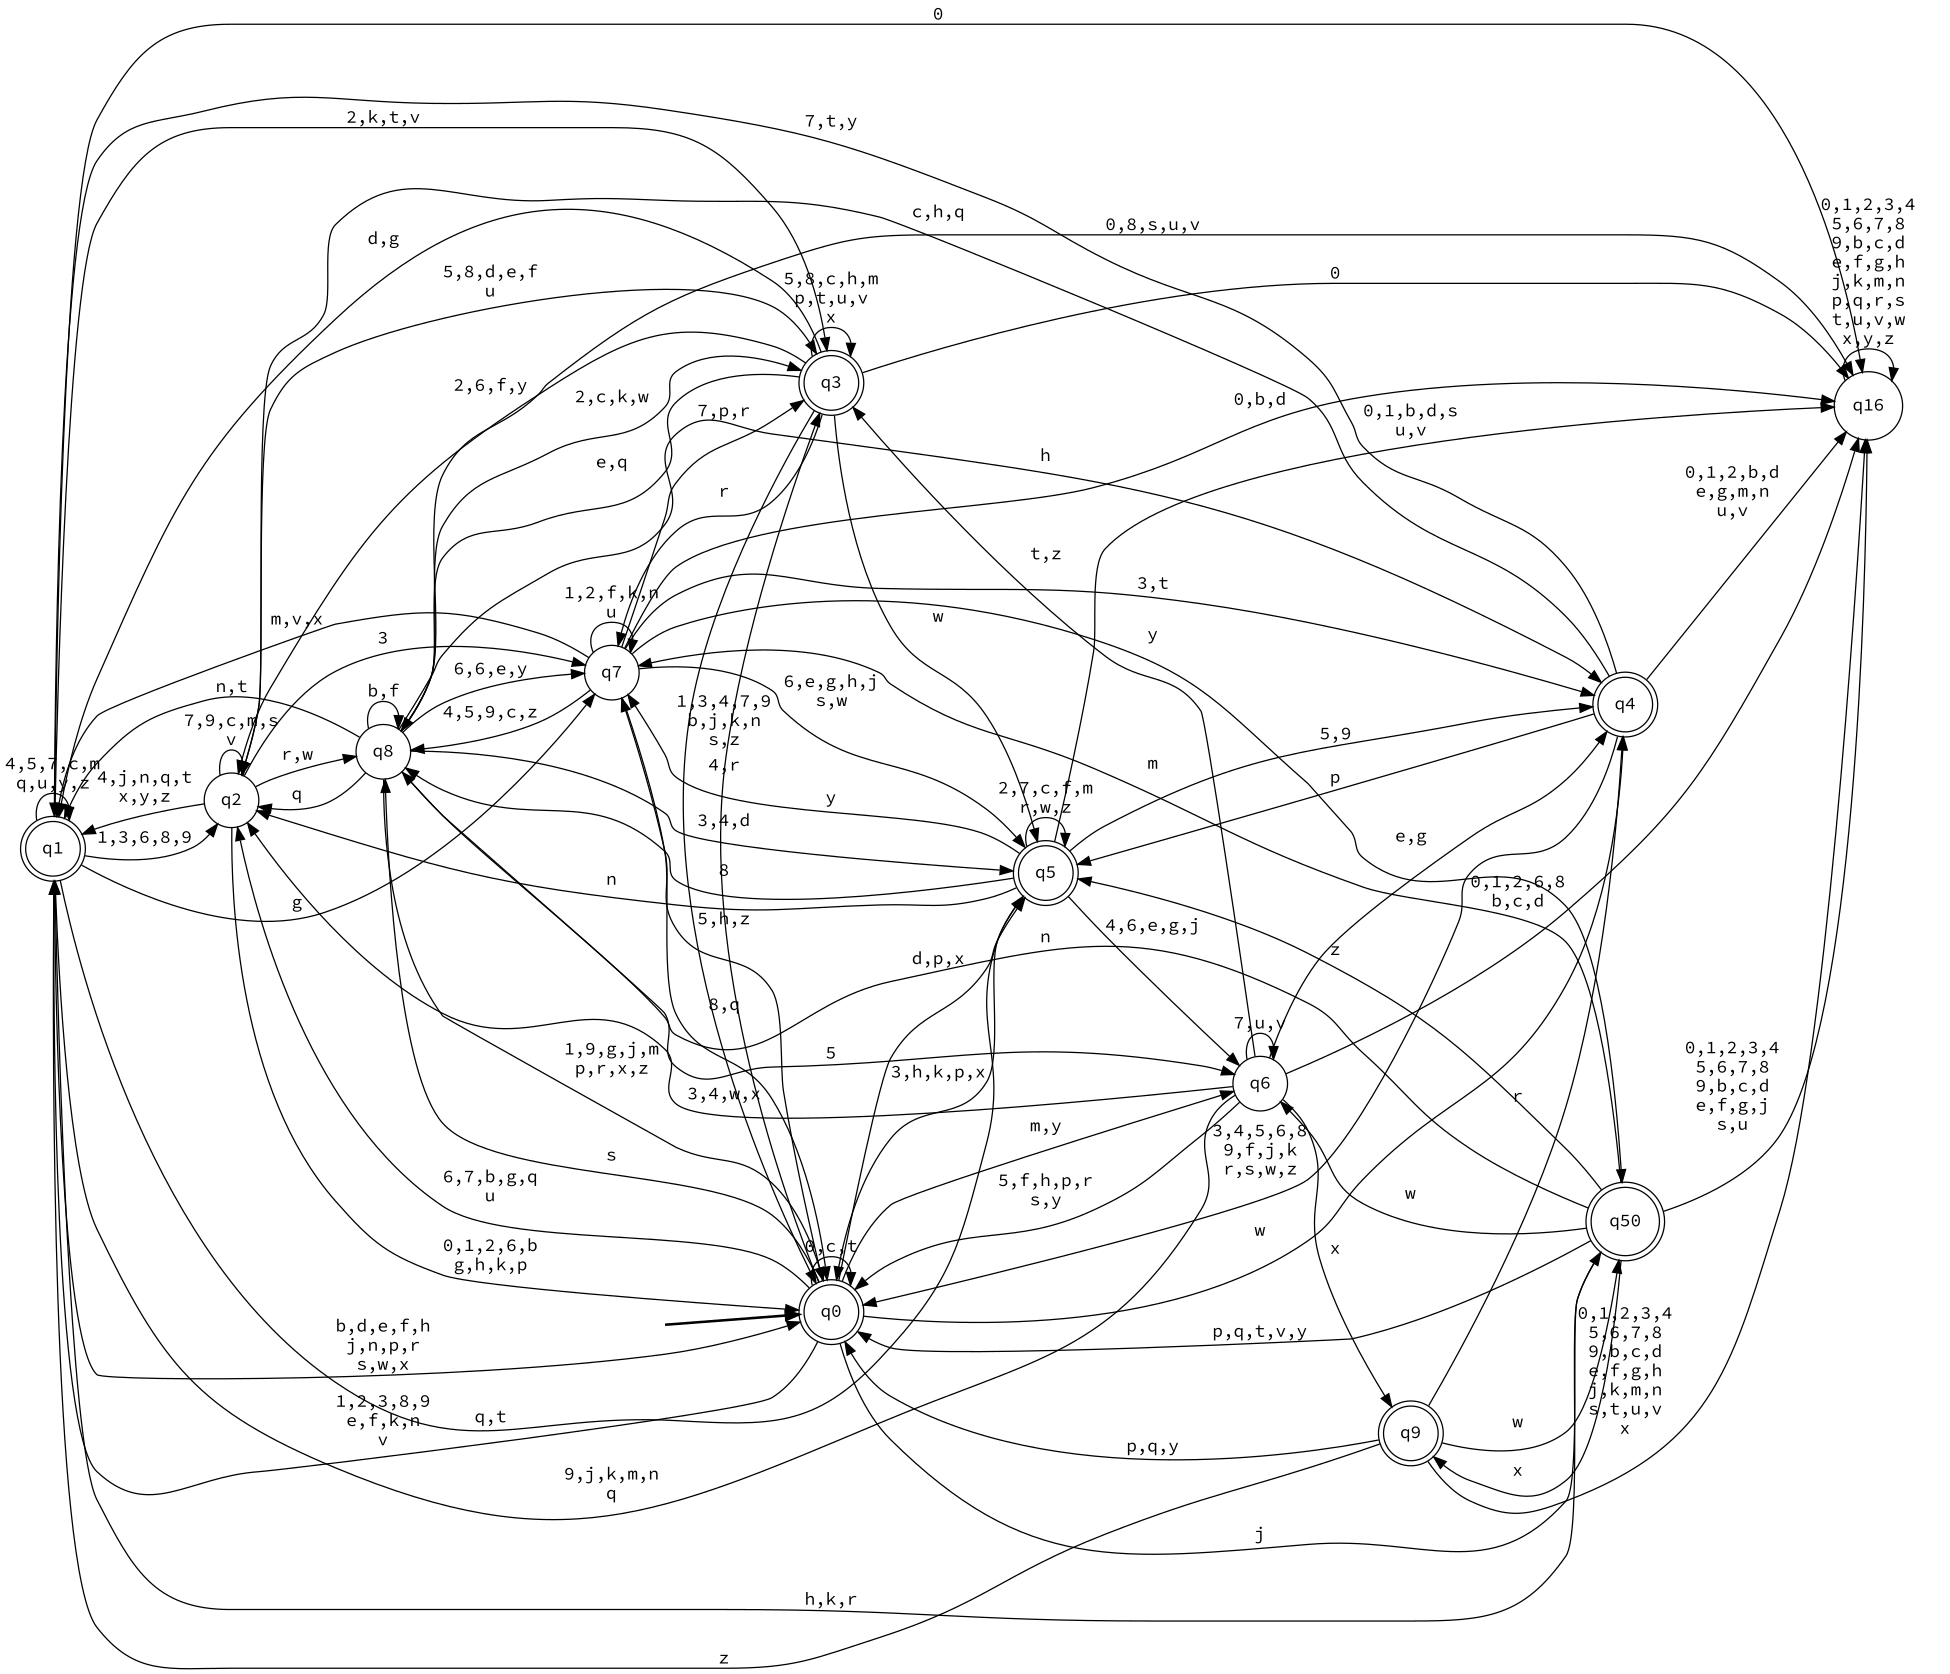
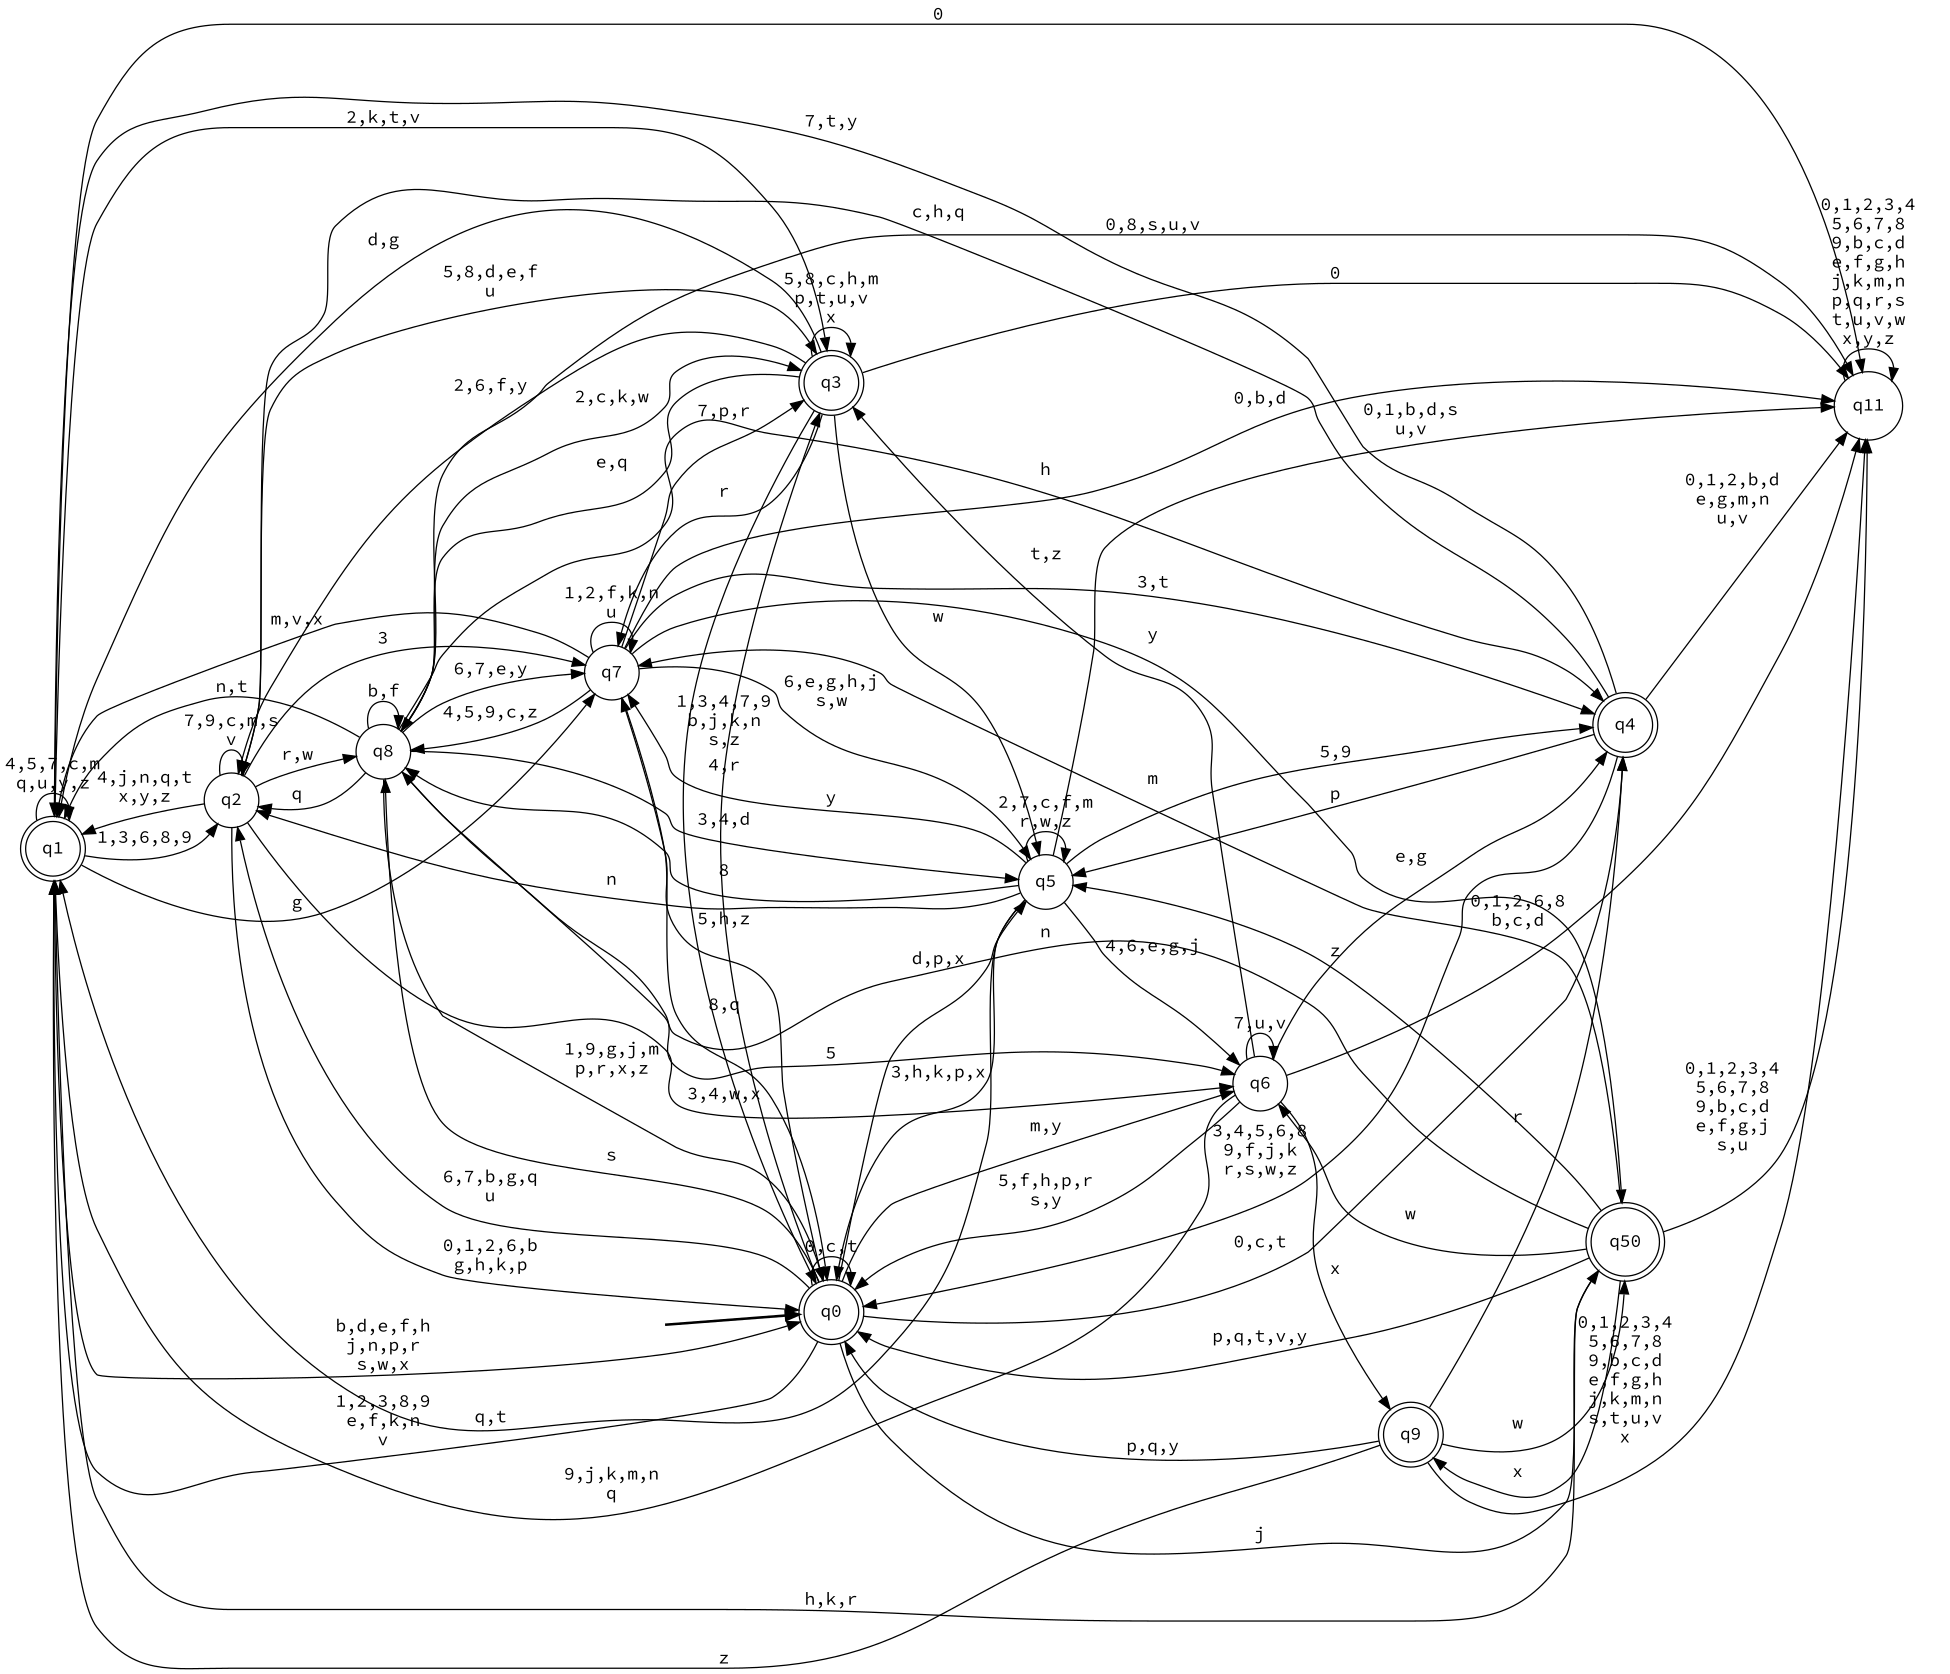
node "q16": label "q16" -> "q11"
edge "q8" -> "q7": label "6,6,e,y" -> "6,7,e,y"
node "q5": shape doublecircle -> circle
edge "q6" -> "q2": reversed
edge "q0" -> "q4": label "w" -> "0,c,t"
edge "q1" -> "q5": reversed
